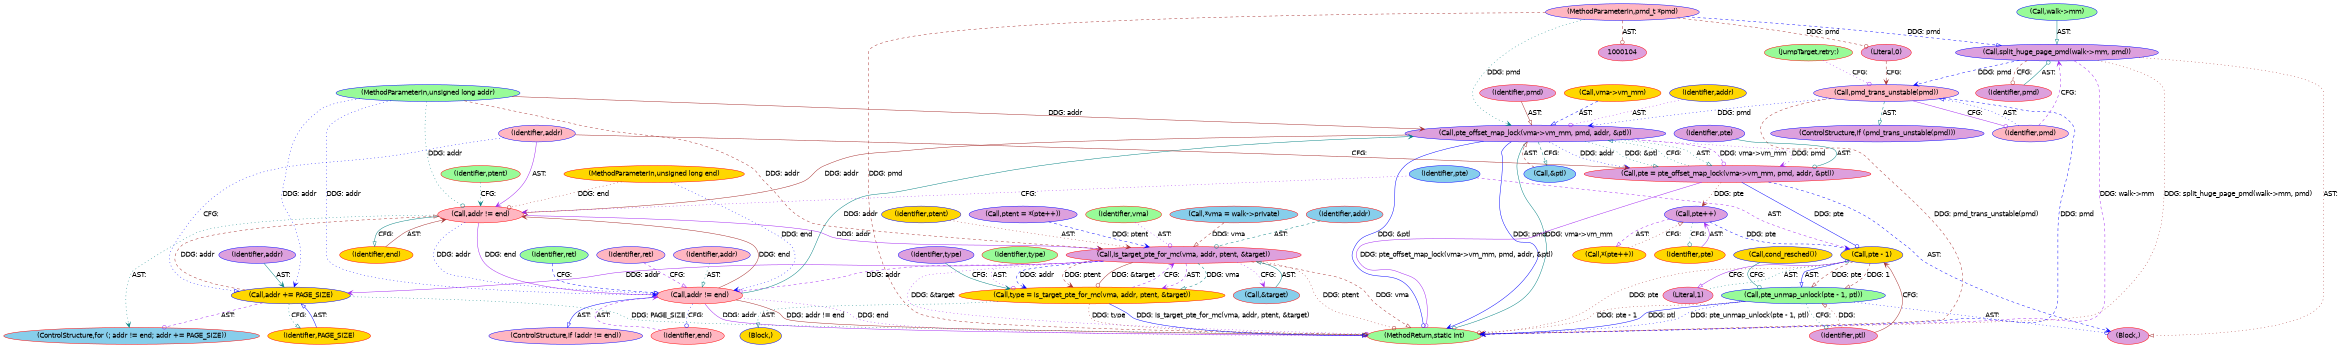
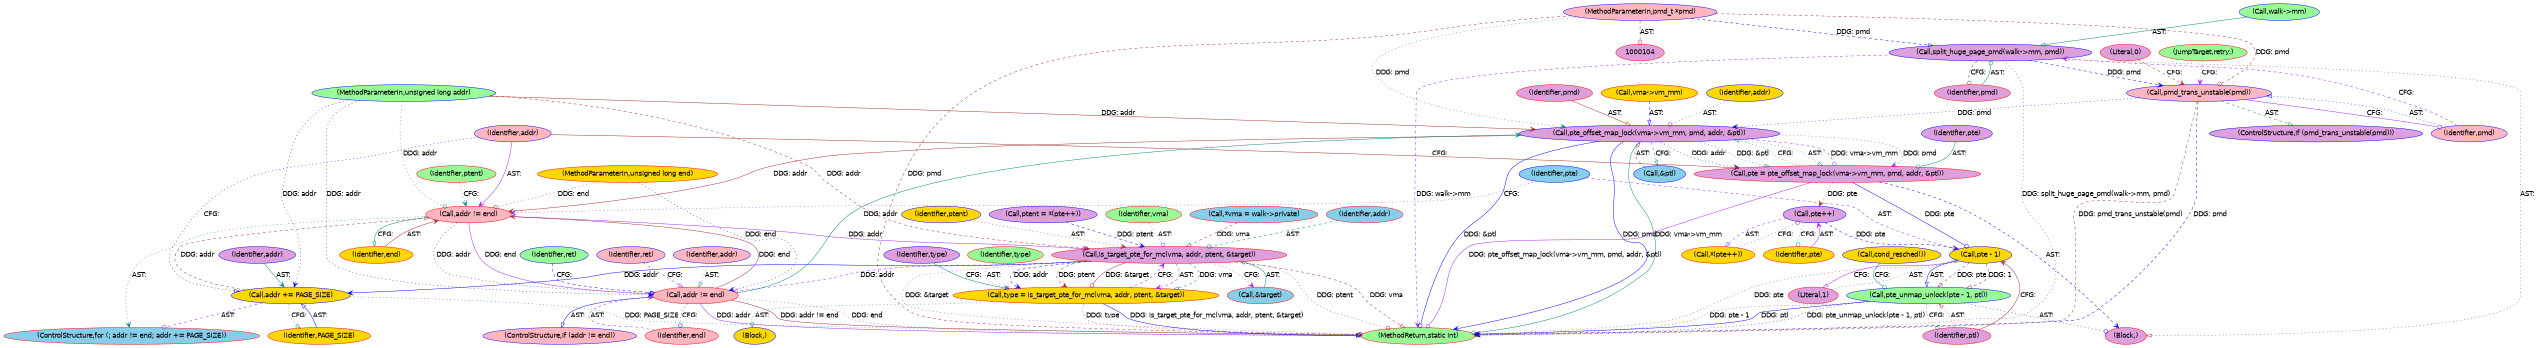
edge "(MethodParameterIn,pmd_t *pmd)" -> "(Literal,0)": now "(MethodParameterIn,pmd_t *pmd)" -> "(Call,pmd_trans_unstable(pmd))"
edge "(JumpTarget,retry:)" -> "(Call,pmd_trans_unstable(pmd))": arrowhead odot -> vee
edge "(Call,*(pte++))" -> "(Call,pte++)": arrowhead onormal -> odot
edge "(Call,is_target_pte_for_mc(vma, addr, ptent, &target))" -> "(Call,addr += PAGE_SIZE)": color purple -> blue
edge "(Identifier,ptl)" -> "(Call,pte_unmap_unlock(pte - 1, ptl))": label "DDG: " -> "AST: "
